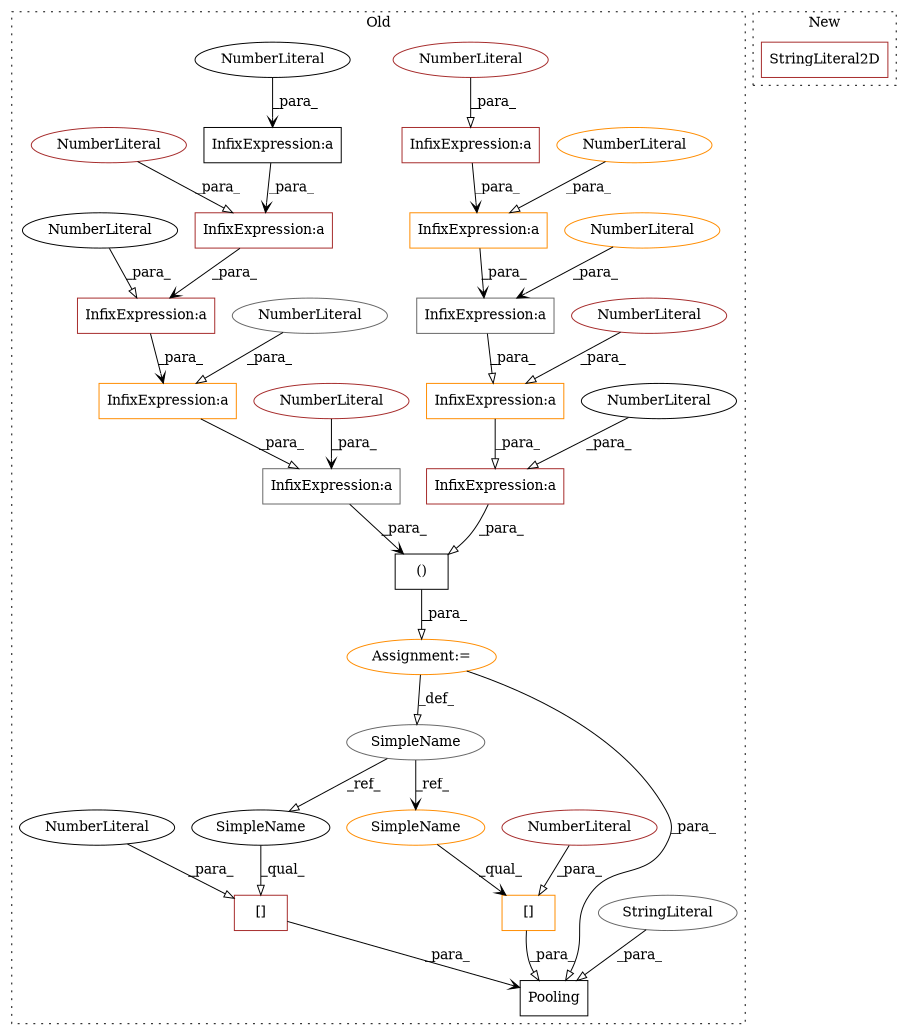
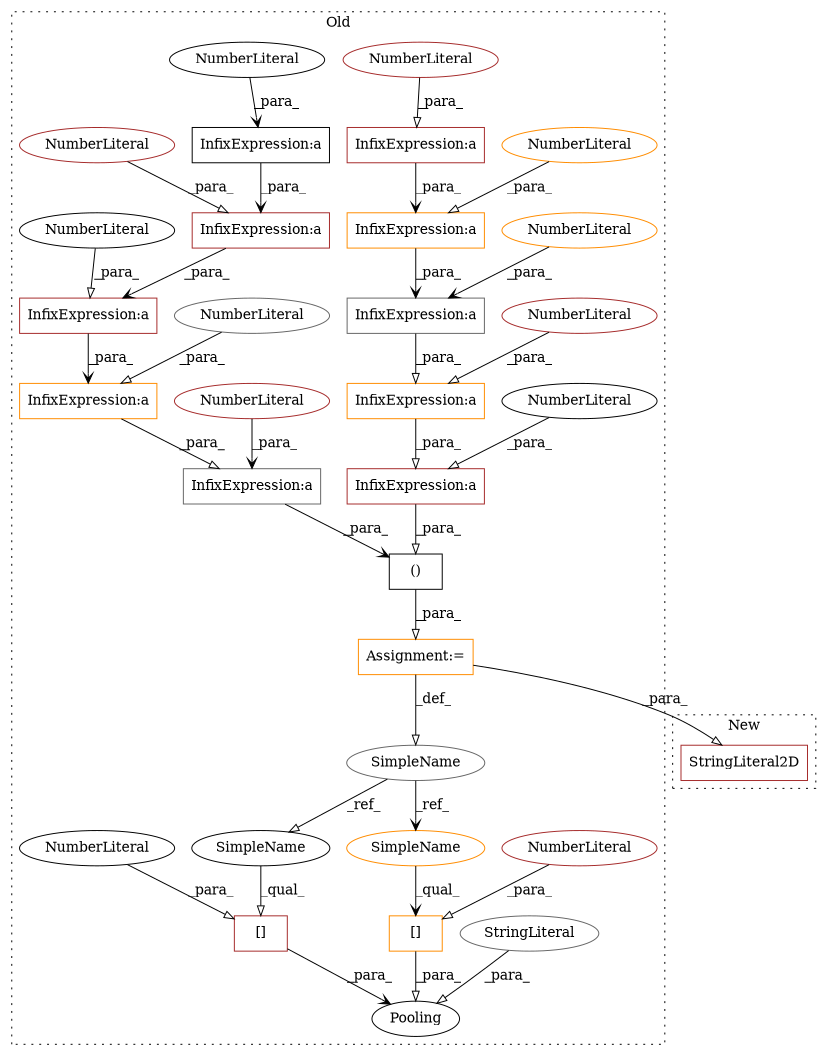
node "Assignment:=": shape ellipse -> box
edge "Assignment:=" -> "Pooling": now "Assignment:=" -> "StringLiteral2D"
node "Pooling": shape box -> ellipse
